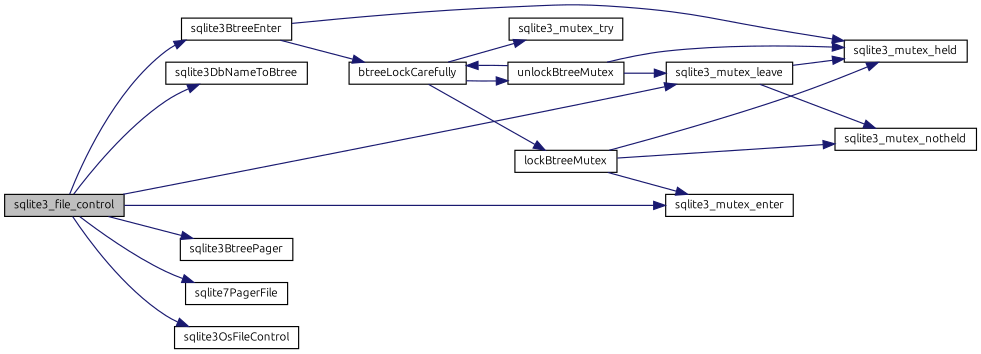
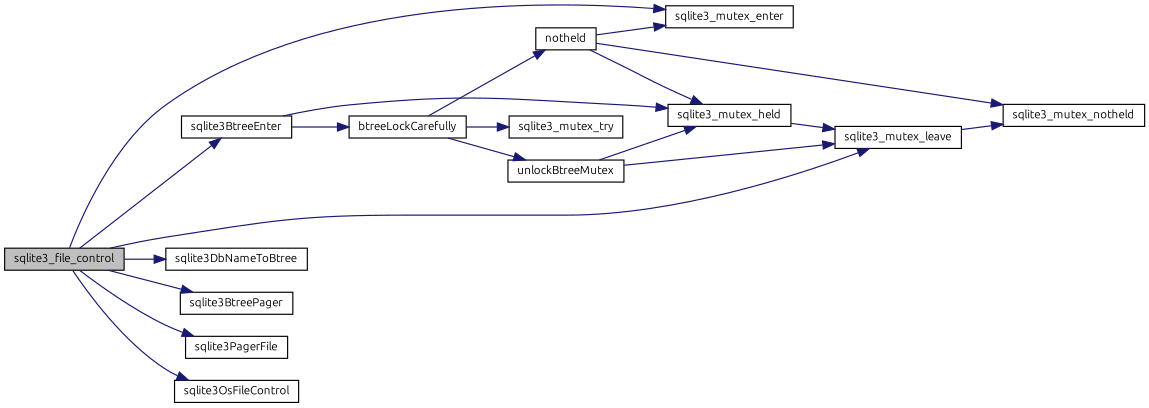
edge "sqlite3_mutex_leave" -> "sqlite3_mutex_held": reversed
edge "unlockBtreeMutex" -> "btreeLockCarefully": removed
node "lockBtreeMutex": label "lockBtreeMutex" -> "notheld"
node "sqlite7PagerFile": label "sqlite7PagerFile" -> "sqlite3PagerFile"
